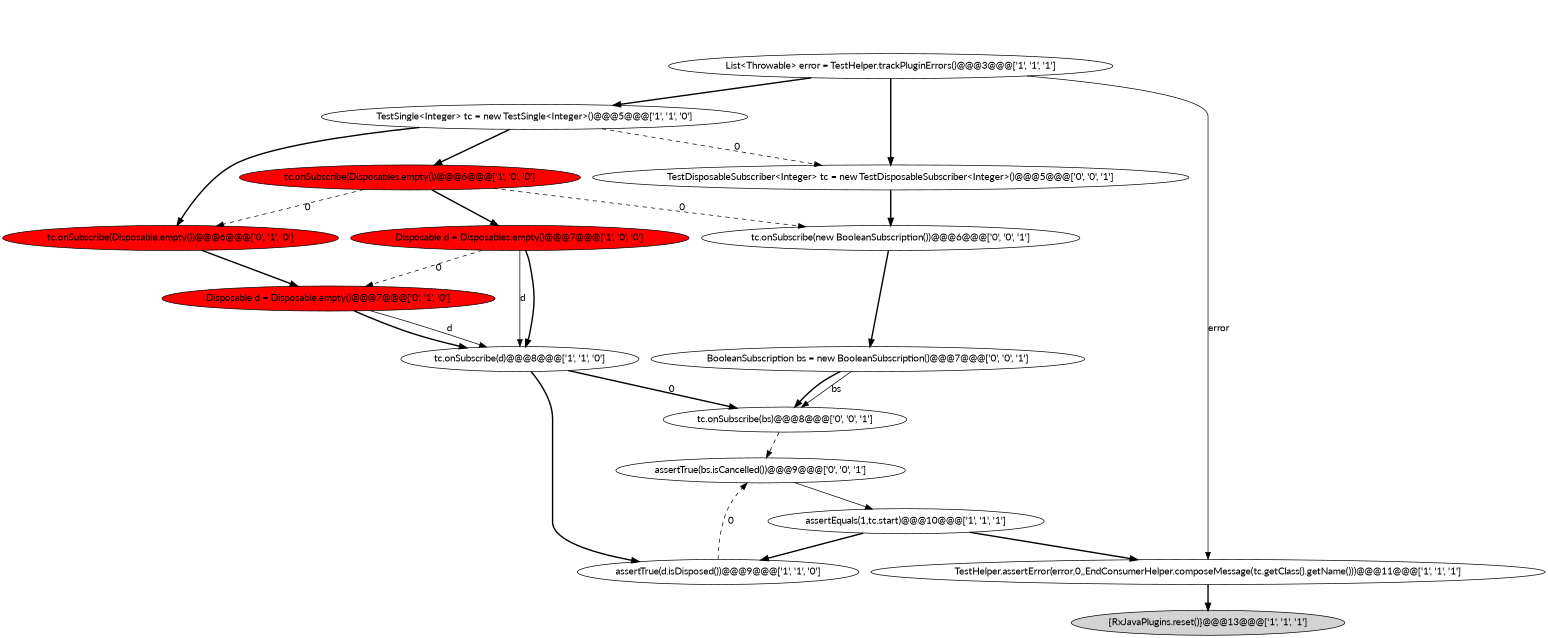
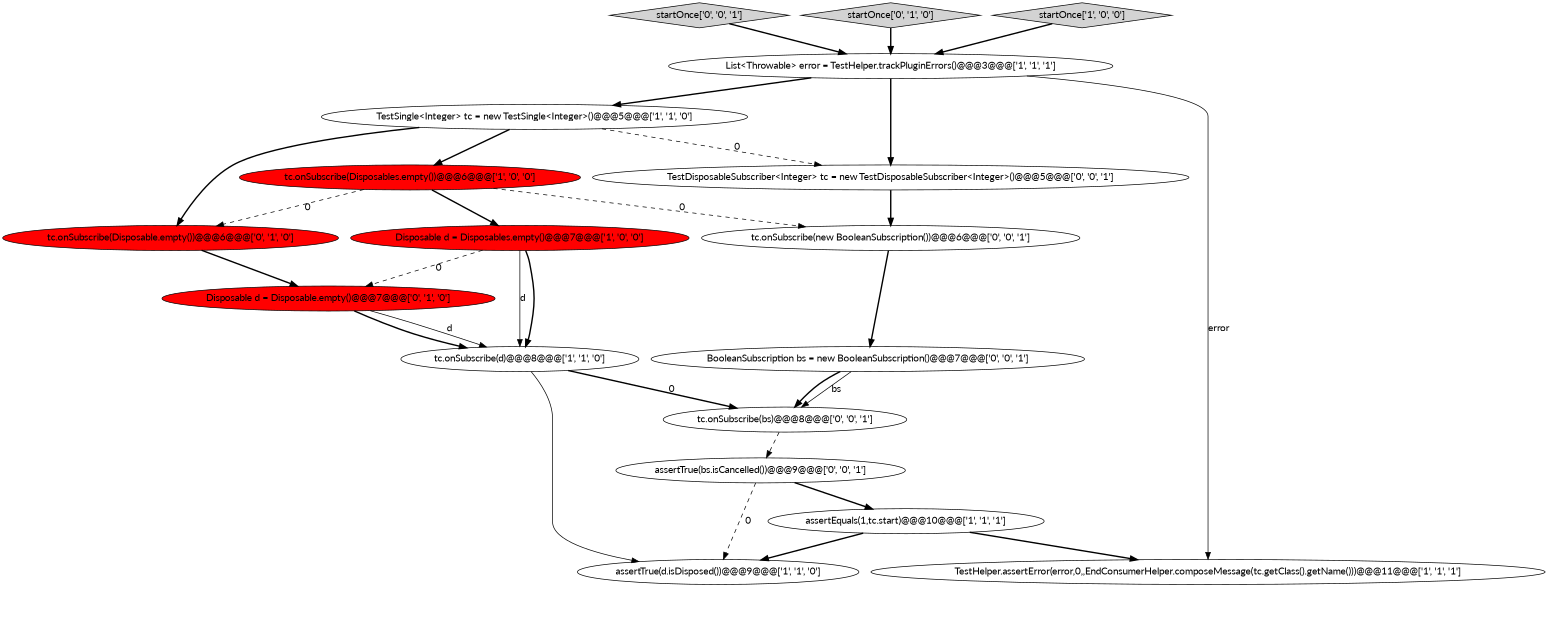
node "startOnce['0', '0', '1']": added
node "startOnce['0', '1', '0']": added
node "startOnce['1', '0', '0']": added
edge "tc.onSubscribe(d)@@@8@@@['1', '1', '0']" -> "assertTrue(d.isDisposed())@@@9@@@['1', '1', '0']": style bold -> solid
edge "assertTrue(bs.isCancelled())@@@9@@@['0', '0', '1']" -> "assertEquals(1,tc.start)@@@10@@@['1', '1', '1']": style solid -> bold
edge "assertTrue(d.isDisposed())@@@9@@@['1', '1', '0']" -> "assertTrue(bs.isCancelled())@@@9@@@['0', '0', '1']": reversed
node "{RxJavaPlugins.reset()}@@@13@@@['1', '1', '1']": removed
